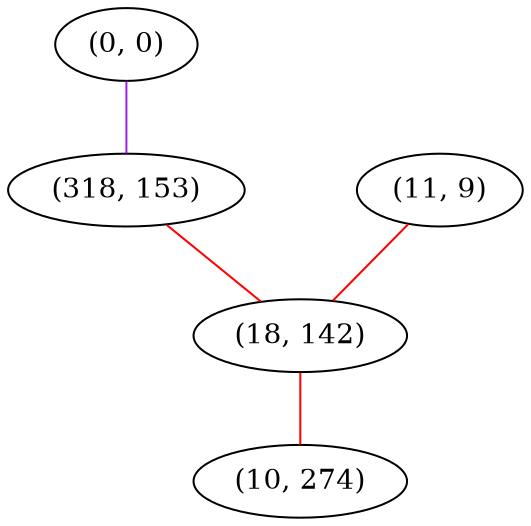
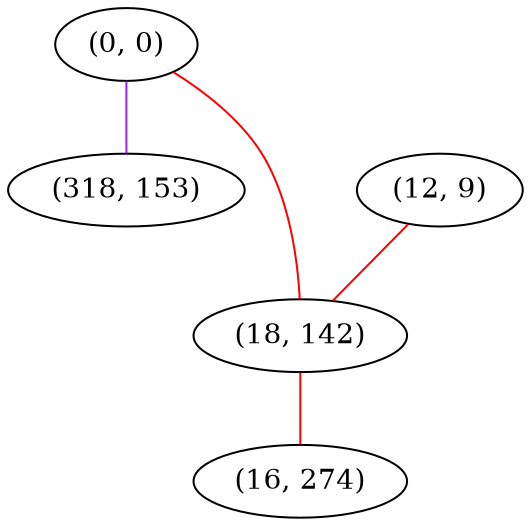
node "(11, 9)": label "(11, 9)" -> "(12, 9)"
edge "(318, 153)" -- "(18, 142)": now "(0, 0)" -- "(18, 142)"
node "(10, 274)": label "(10, 274)" -> "(16, 274)"
